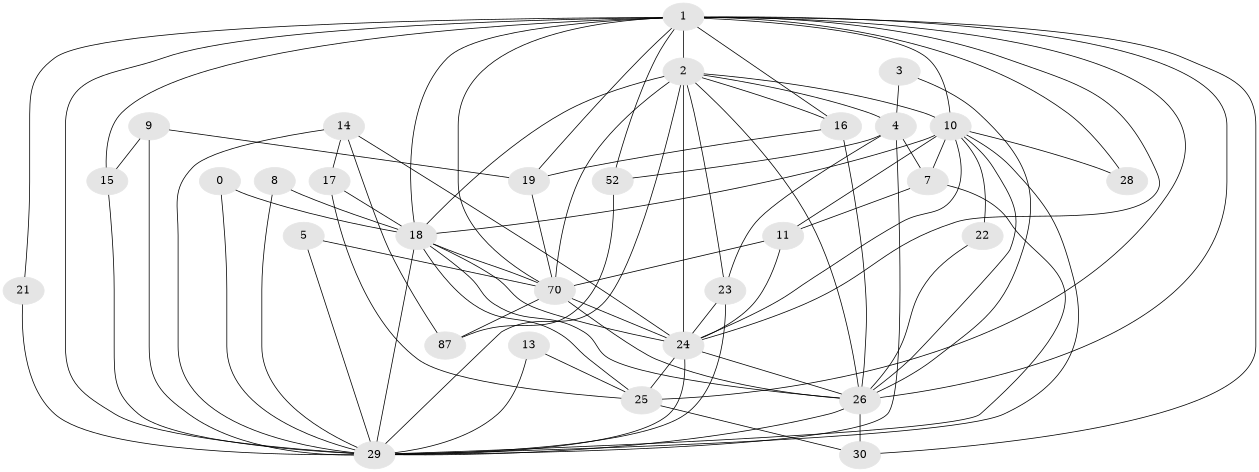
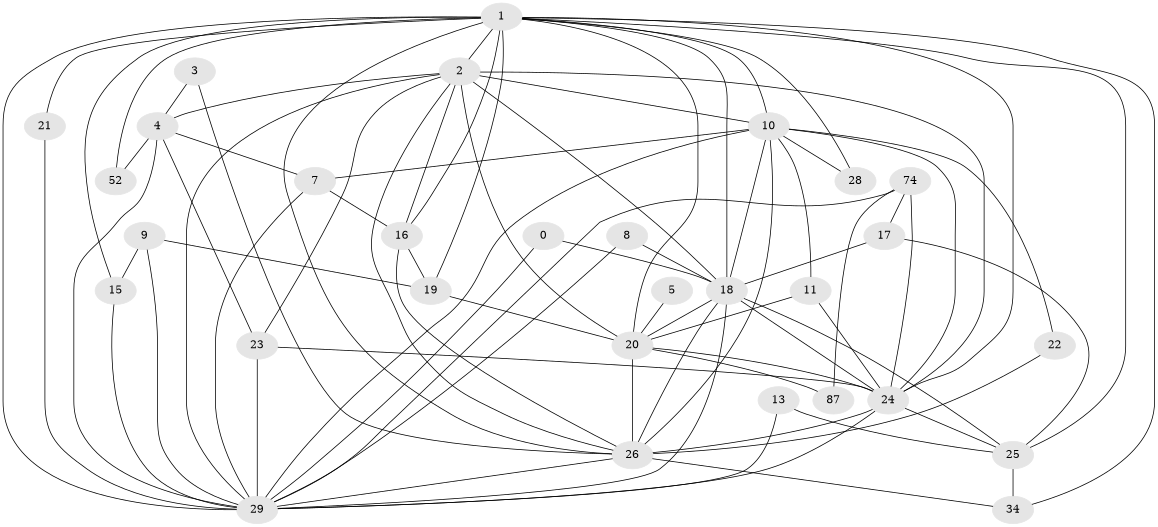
node "14": label "14" -> "74"
edge "7" -- "11": now "7" -- "16"
node "70": label "70" -> "20"
edge "52" -- "87": removed
edge "5" -- "29": removed
node "30": label "30" -> "34"
